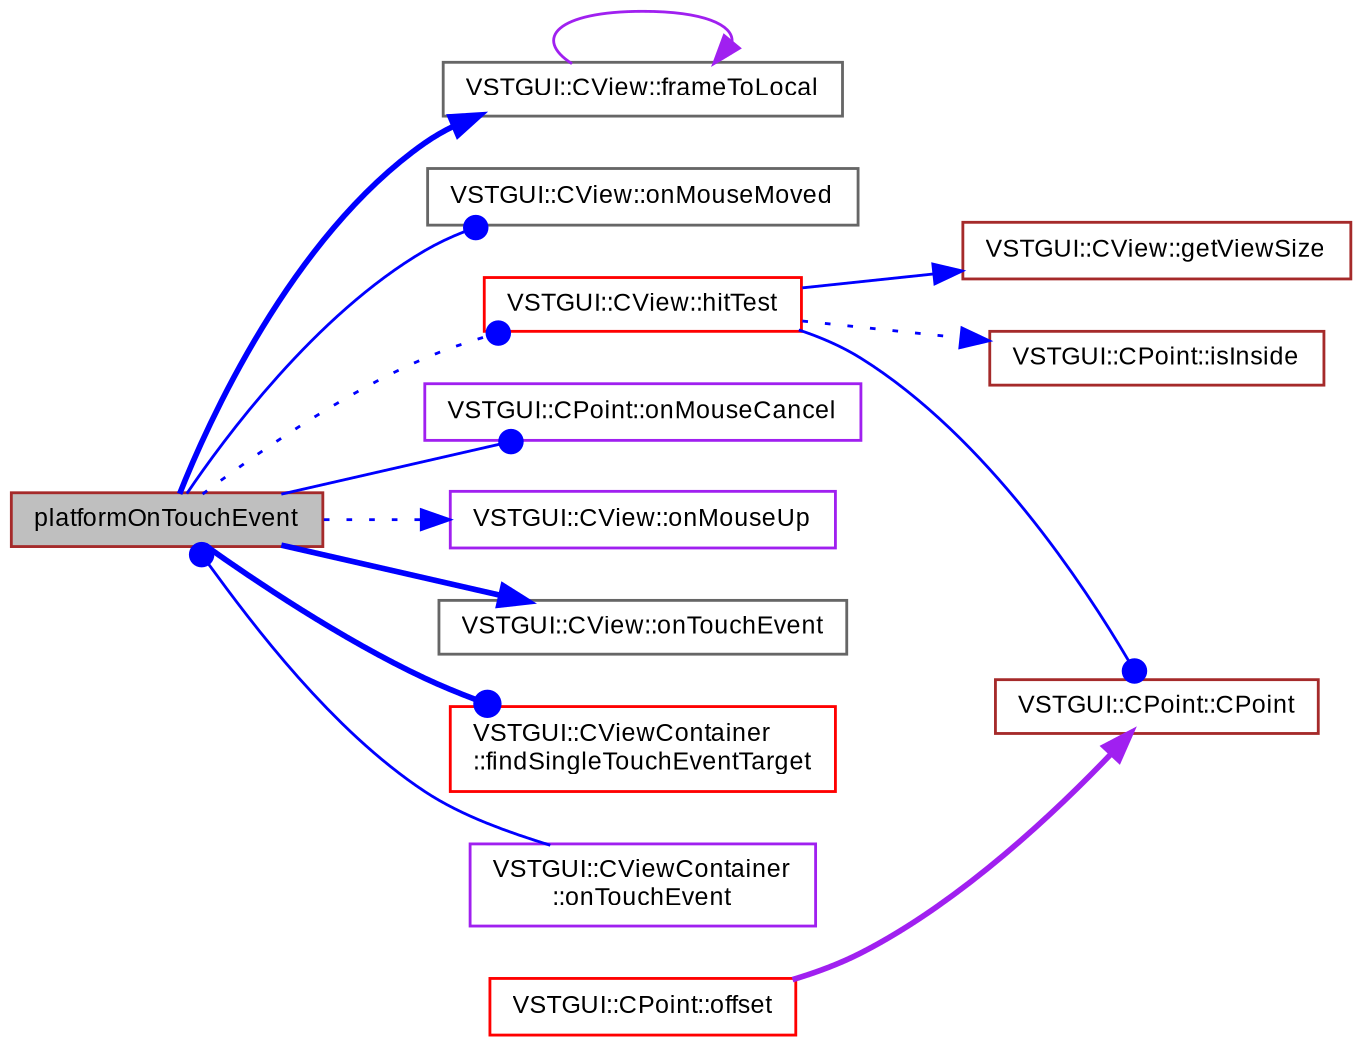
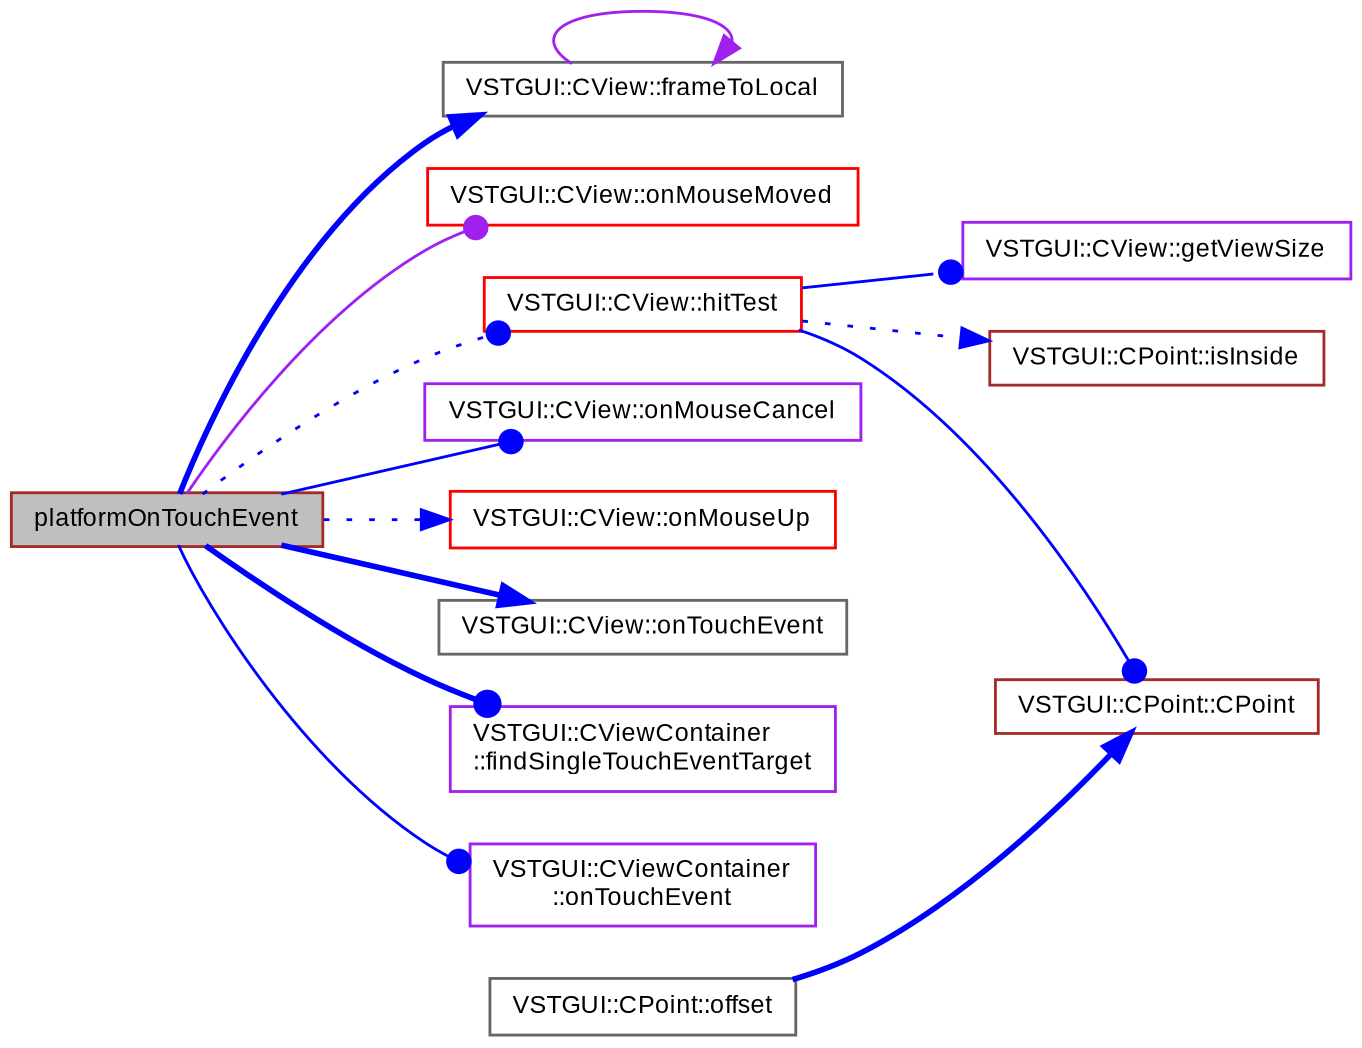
node "VSTGUI::CView::onMouseMoved": color gray40 -> red
node "VSTGUI::CView::getViewSize": color brown -> purple
edge "VSTGUI::CView::hitTest" -> "VSTGUI::CView::getViewSize": arrowhead normal -> dot
edge "platformOnTouchEvent" -> "VSTGUI::CView::onMouseMoved": color blue -> purple
node "VSTGUI::CPoint::onMouseCancel": label "VSTGUI::CPoint::onMouseCancel" -> "VSTGUI::CView::onMouseCancel"
node "VSTGUI::CView::onMouseUp": color purple -> red
edge "VSTGUI::CViewContainer ::onTouchEvent" -> "platformOnTouchEvent": reversed
node "VSTGUI::CViewContainer ::findSingleTouchEventTarget": color red -> purple
edge "VSTGUI::CPoint::offset" -> "VSTGUI::CPoint::CPoint": color purple -> blue
node "VSTGUI::CPoint::offset": color red -> gray40
